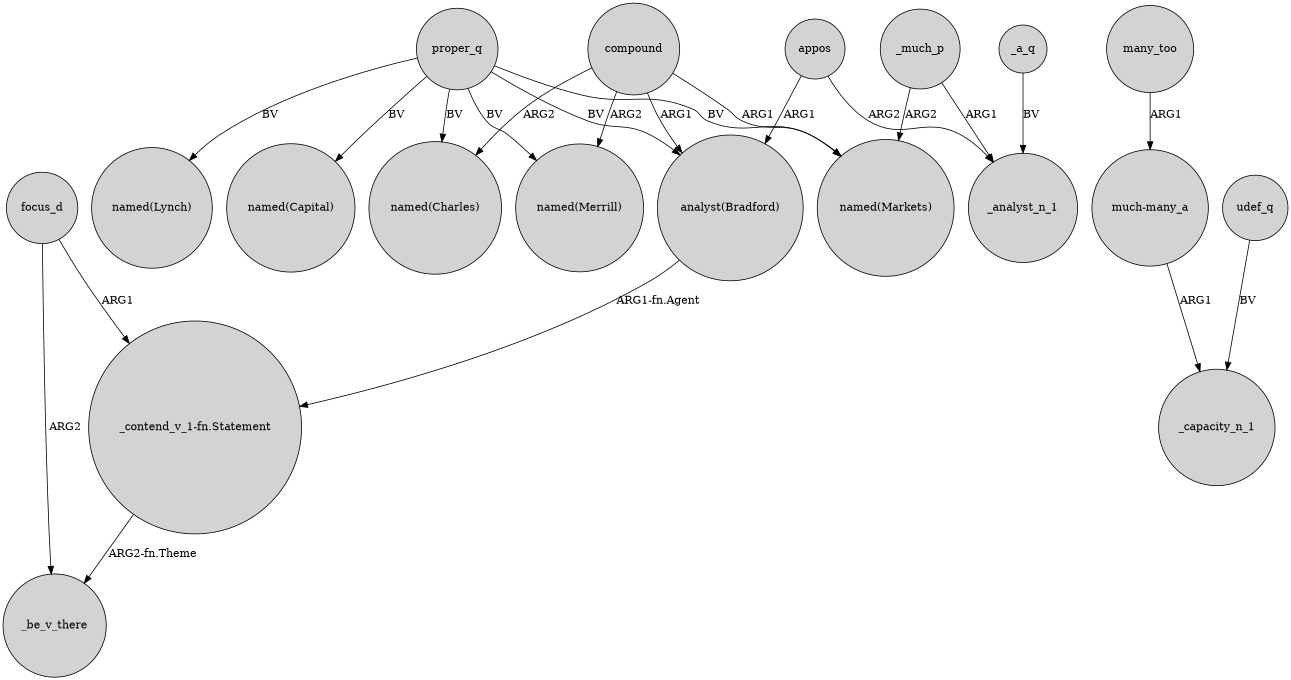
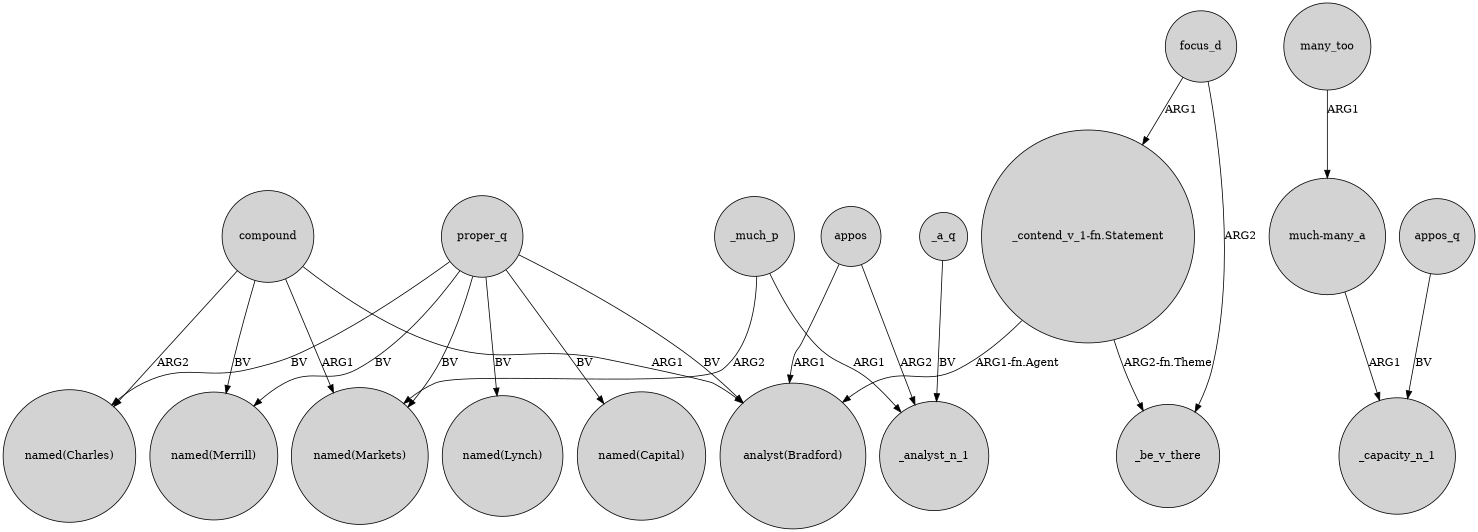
edge "compound" -> "named(Merrill)": label "ARG2" -> "BV"
node "udef_q": label "udef_q" -> "appos_q"
edge "analyst(Bradford)" -> "_contend_v_1-fn.Statement": reversed
